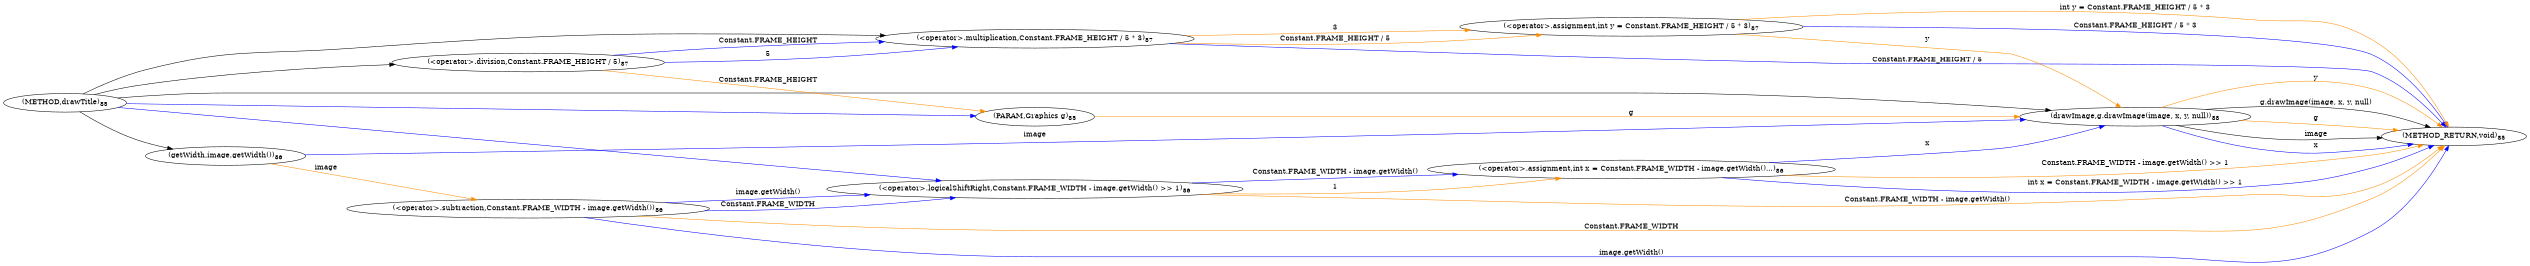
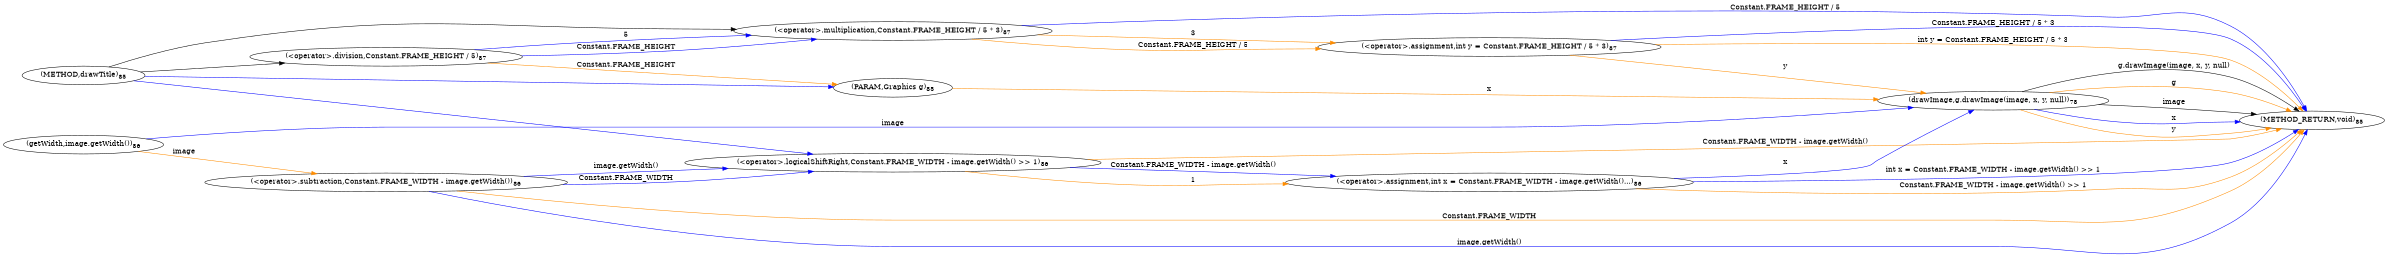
edge "(METHOD,drawTitle)" -> "(drawImage,g.drawImage(image, x, y, null))": removed
edge "(PARAM,Graphics g)" -> "(drawImage,g.drawImage(image, x, y, null))": label "g" -> "x"
node "(drawImage,g.drawImage(image, x, y, null))": text "88" -> "78"
edge "(METHOD,drawTitle)" -> "(getWidth,image.getWidth())": removed
